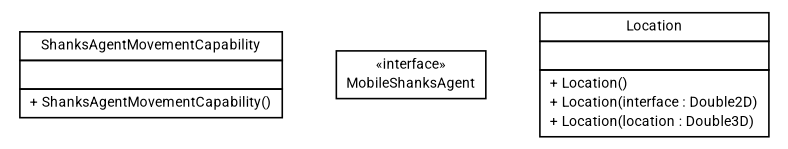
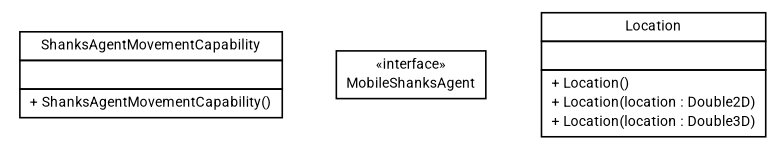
node "Location": text "+ Location(interface : Double2D)" -> "+ Location(location : Double2D)"
